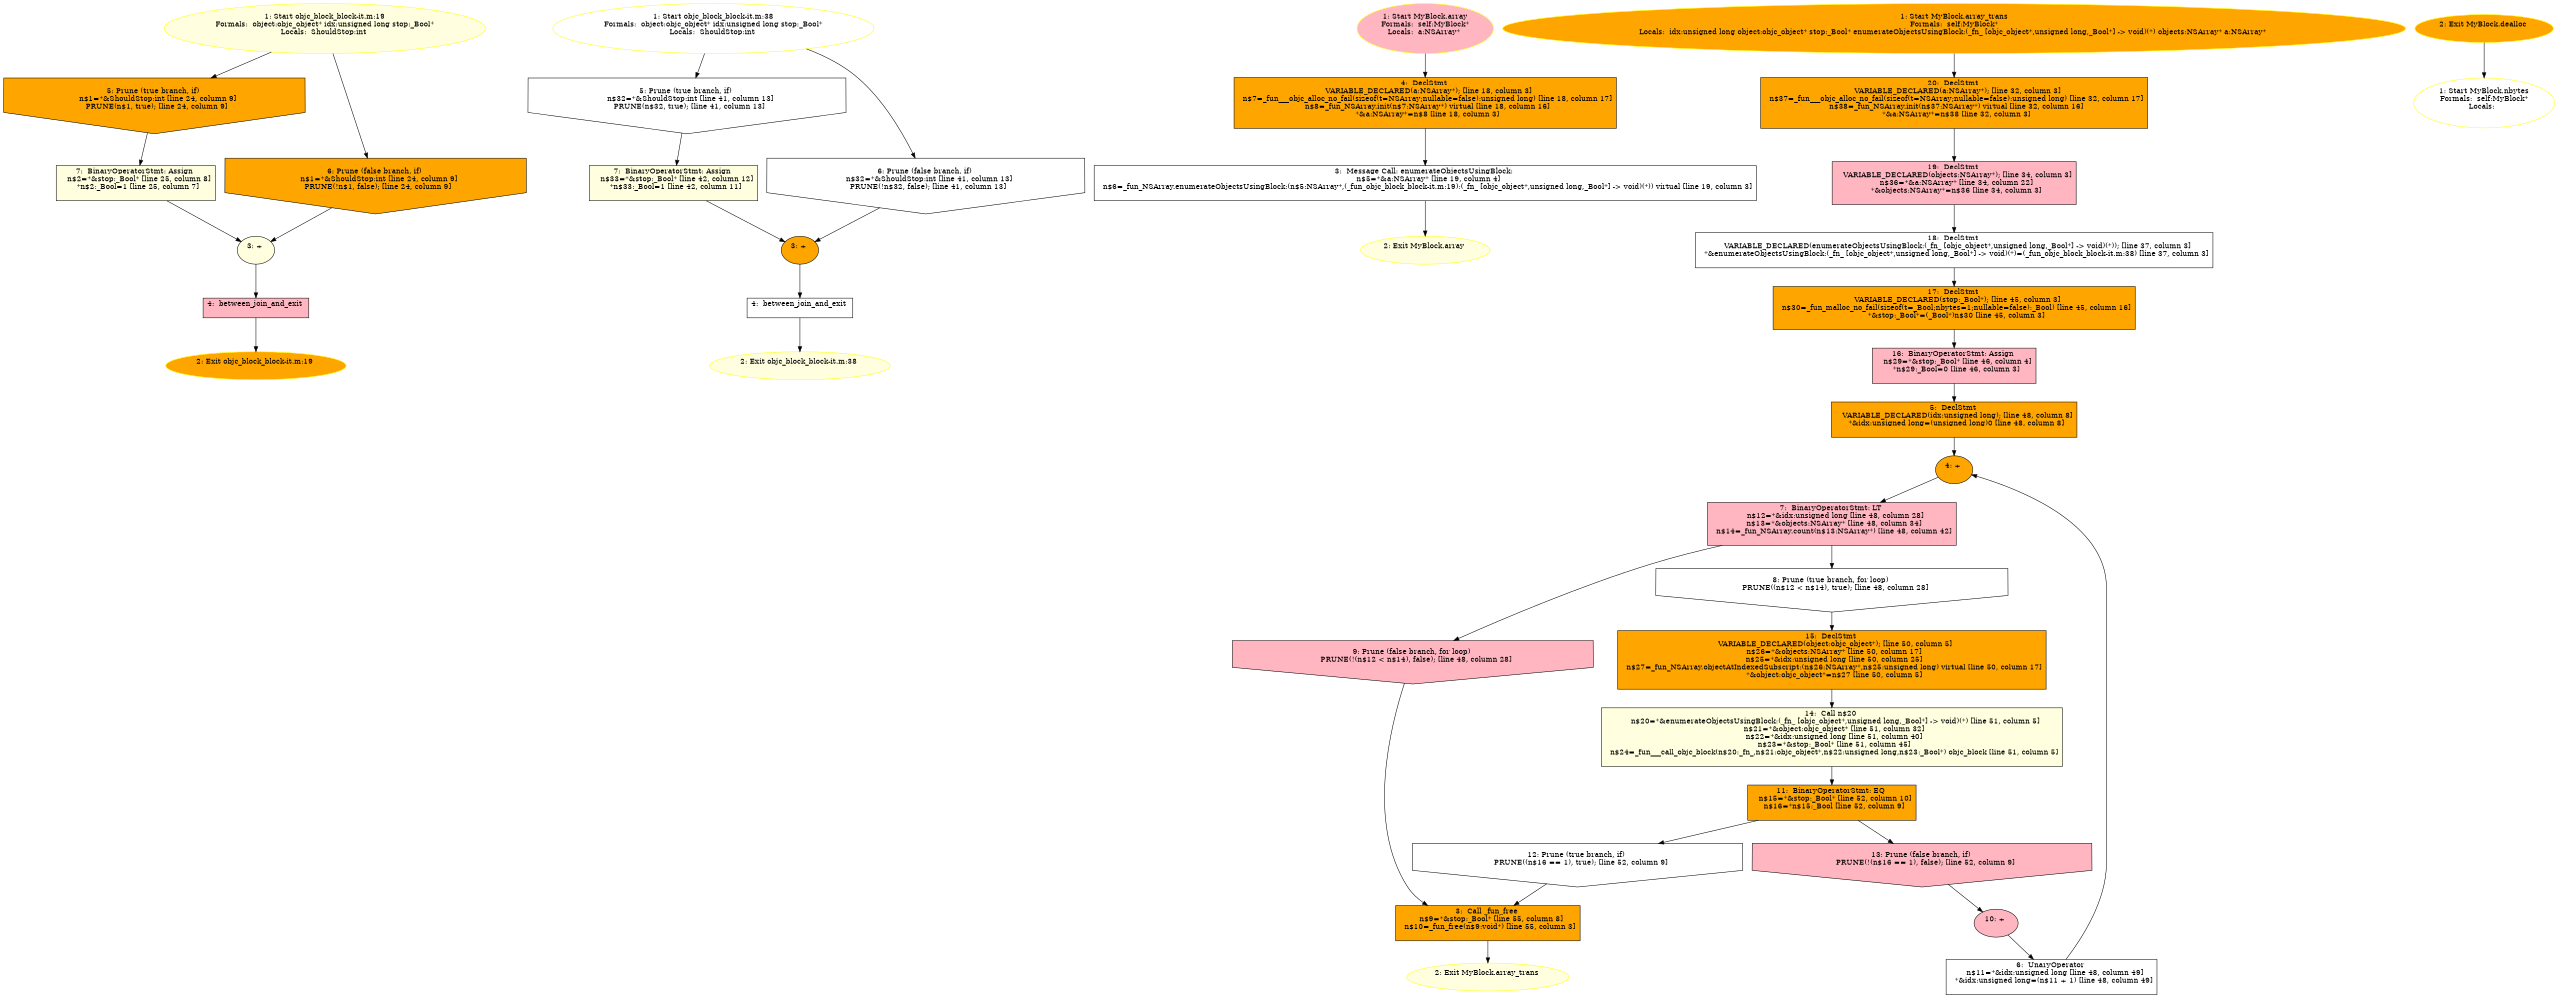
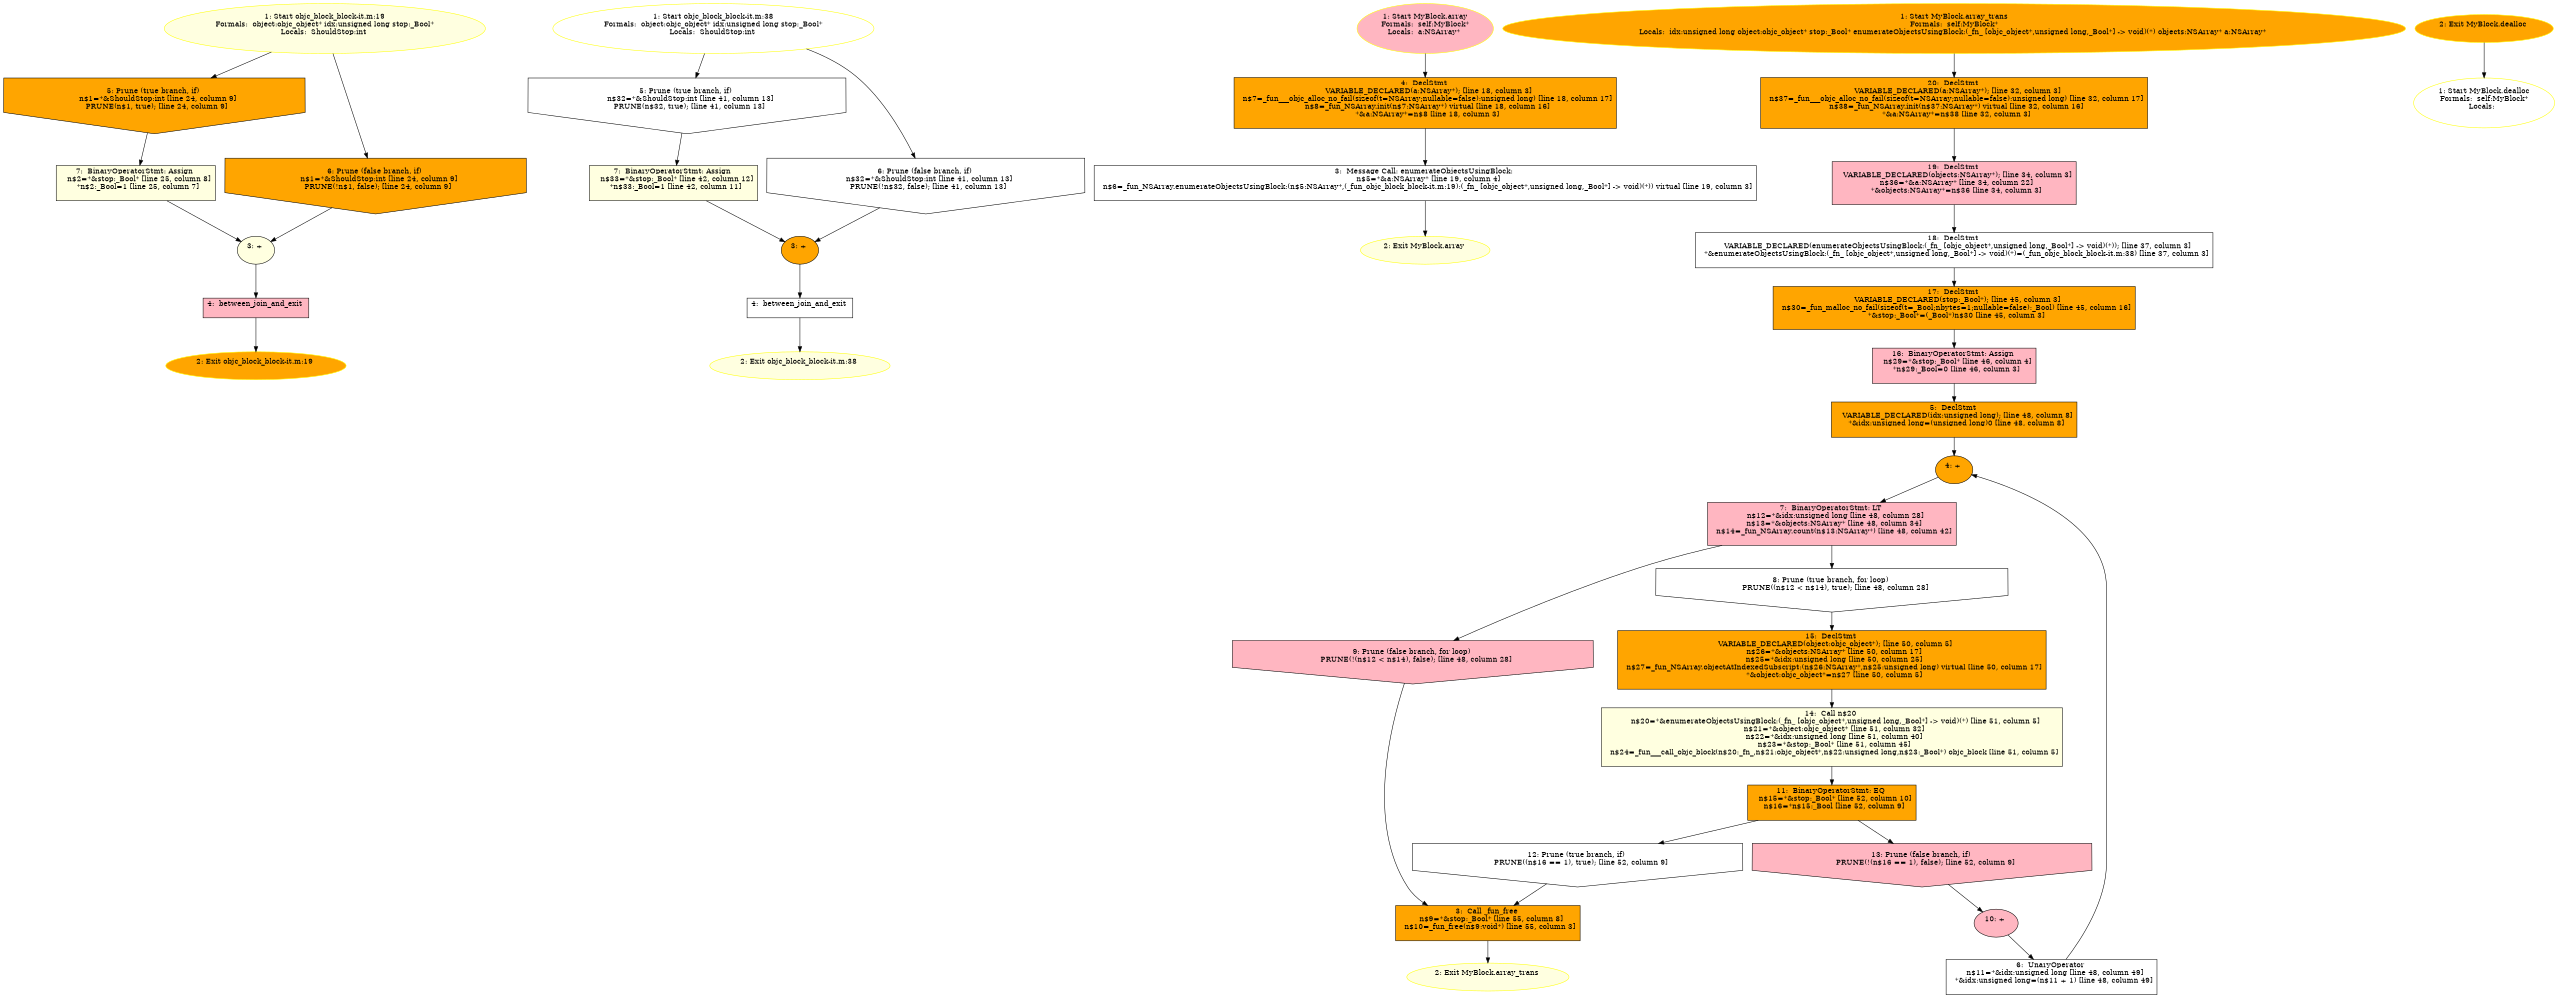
node "1: Start MyBlock.nbytes Formals:  self:MyBlock* Locals:": label "1: Start MyBlock.nbytes Formals:  self:MyBlock* Locals:" -> "1: Start MyBlock.dealloc Formals:  self:MyBlock* Locals:"
